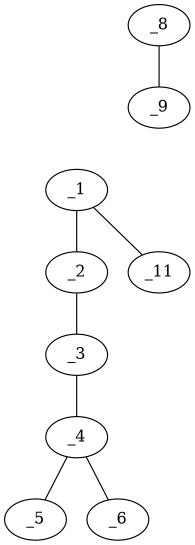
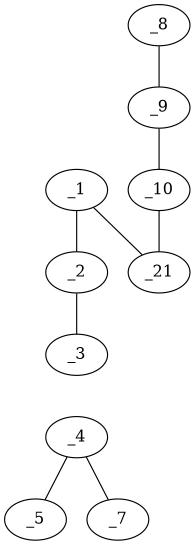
node "_10": added
node "_11": label "_11" -> "_21"
edge "_3" -- "_4": removed
node "_6": label "_6" -> "_7"
